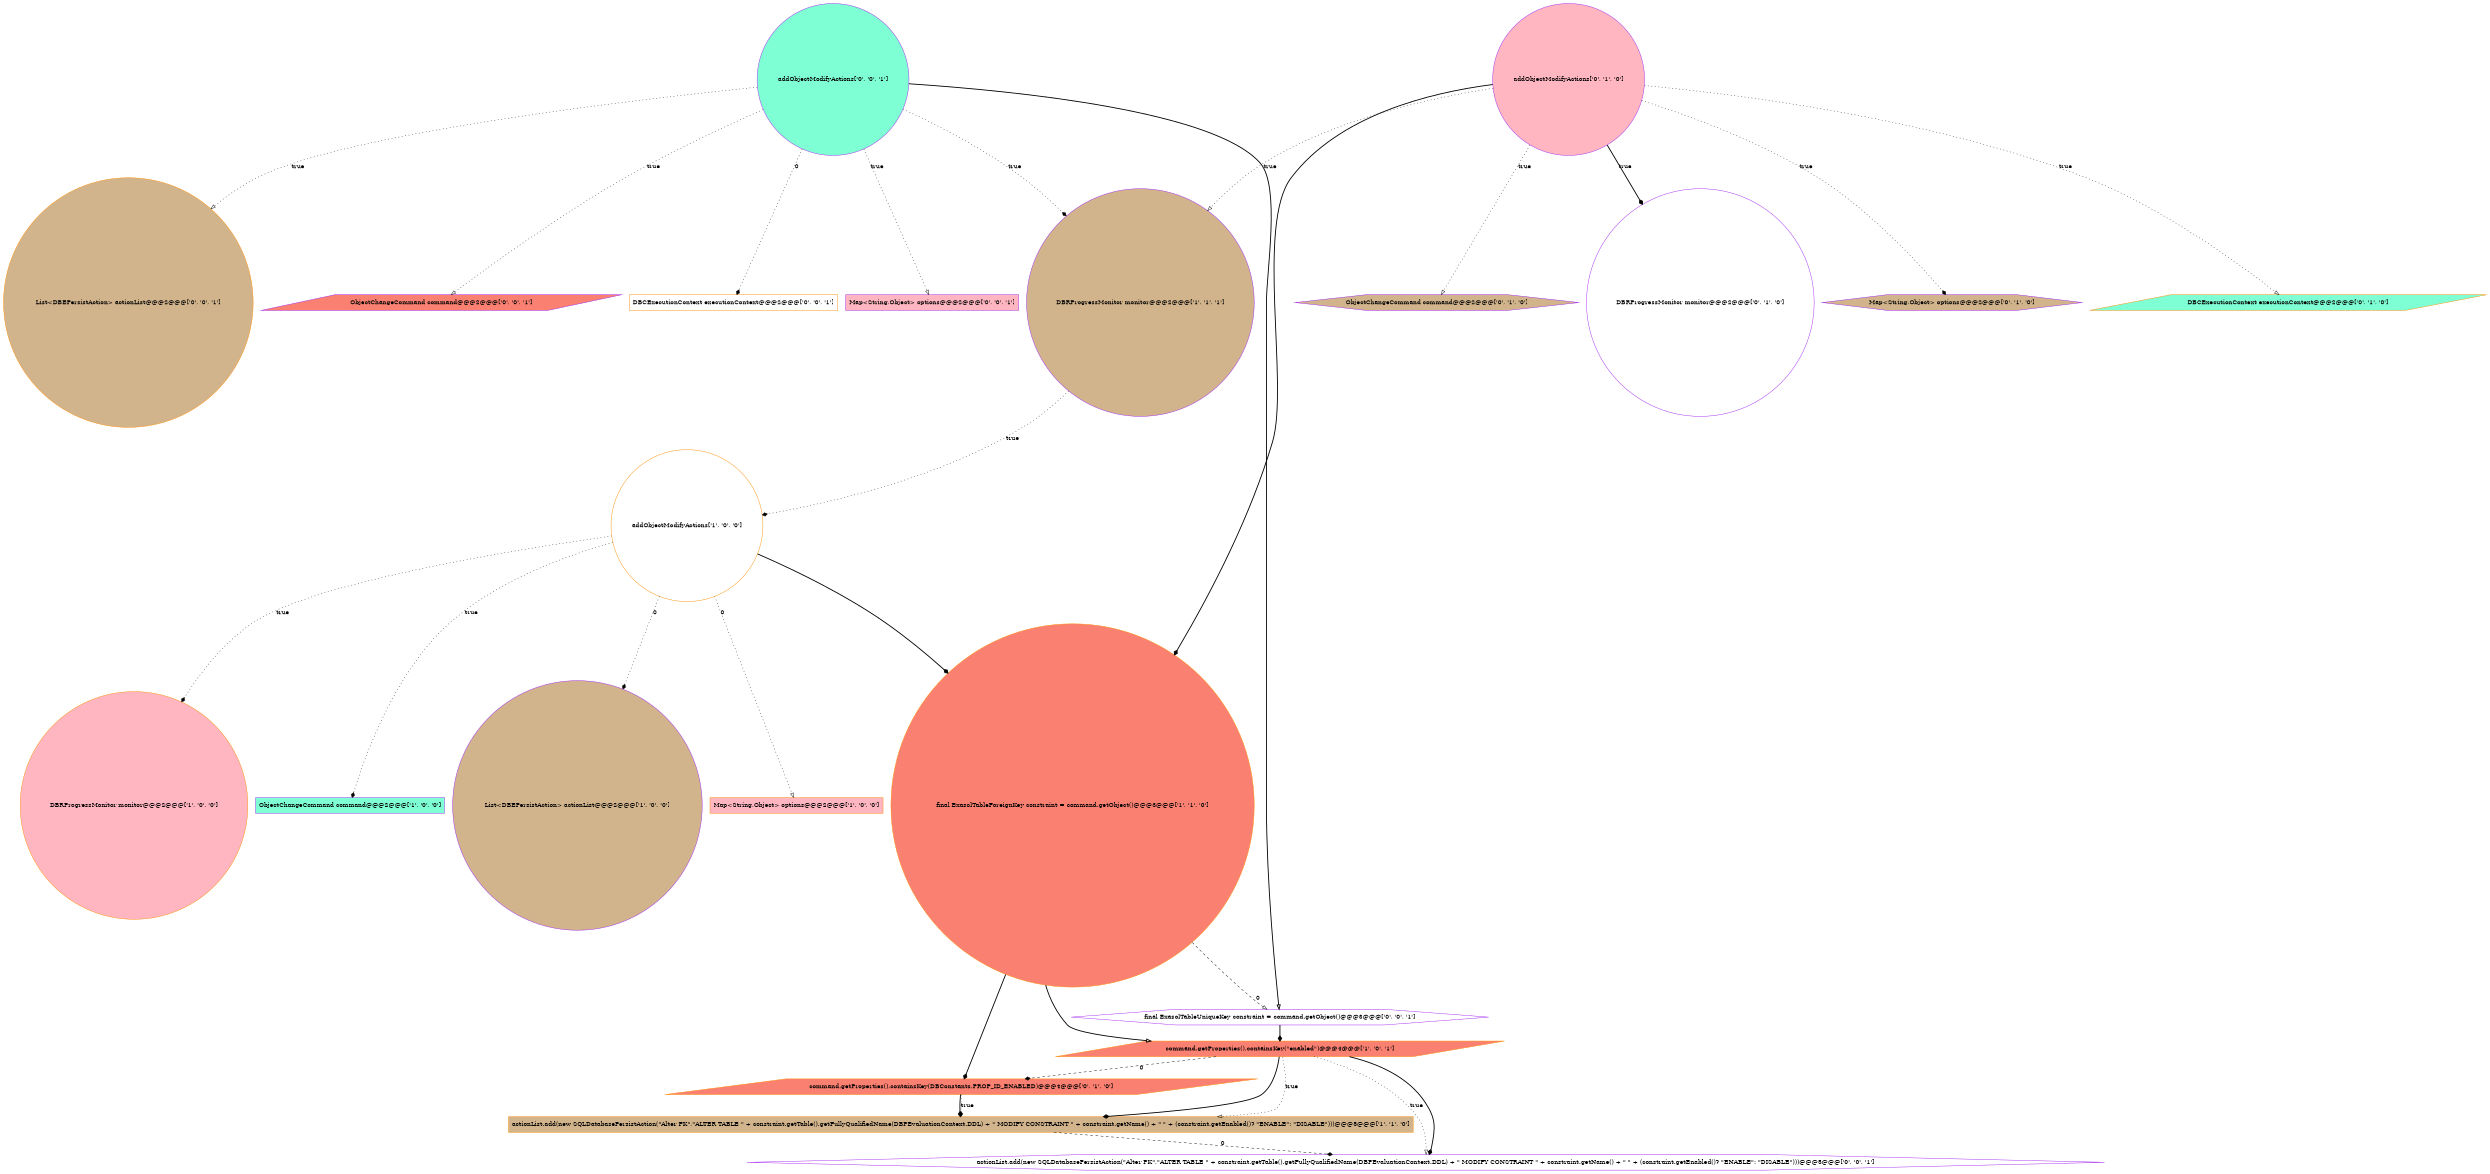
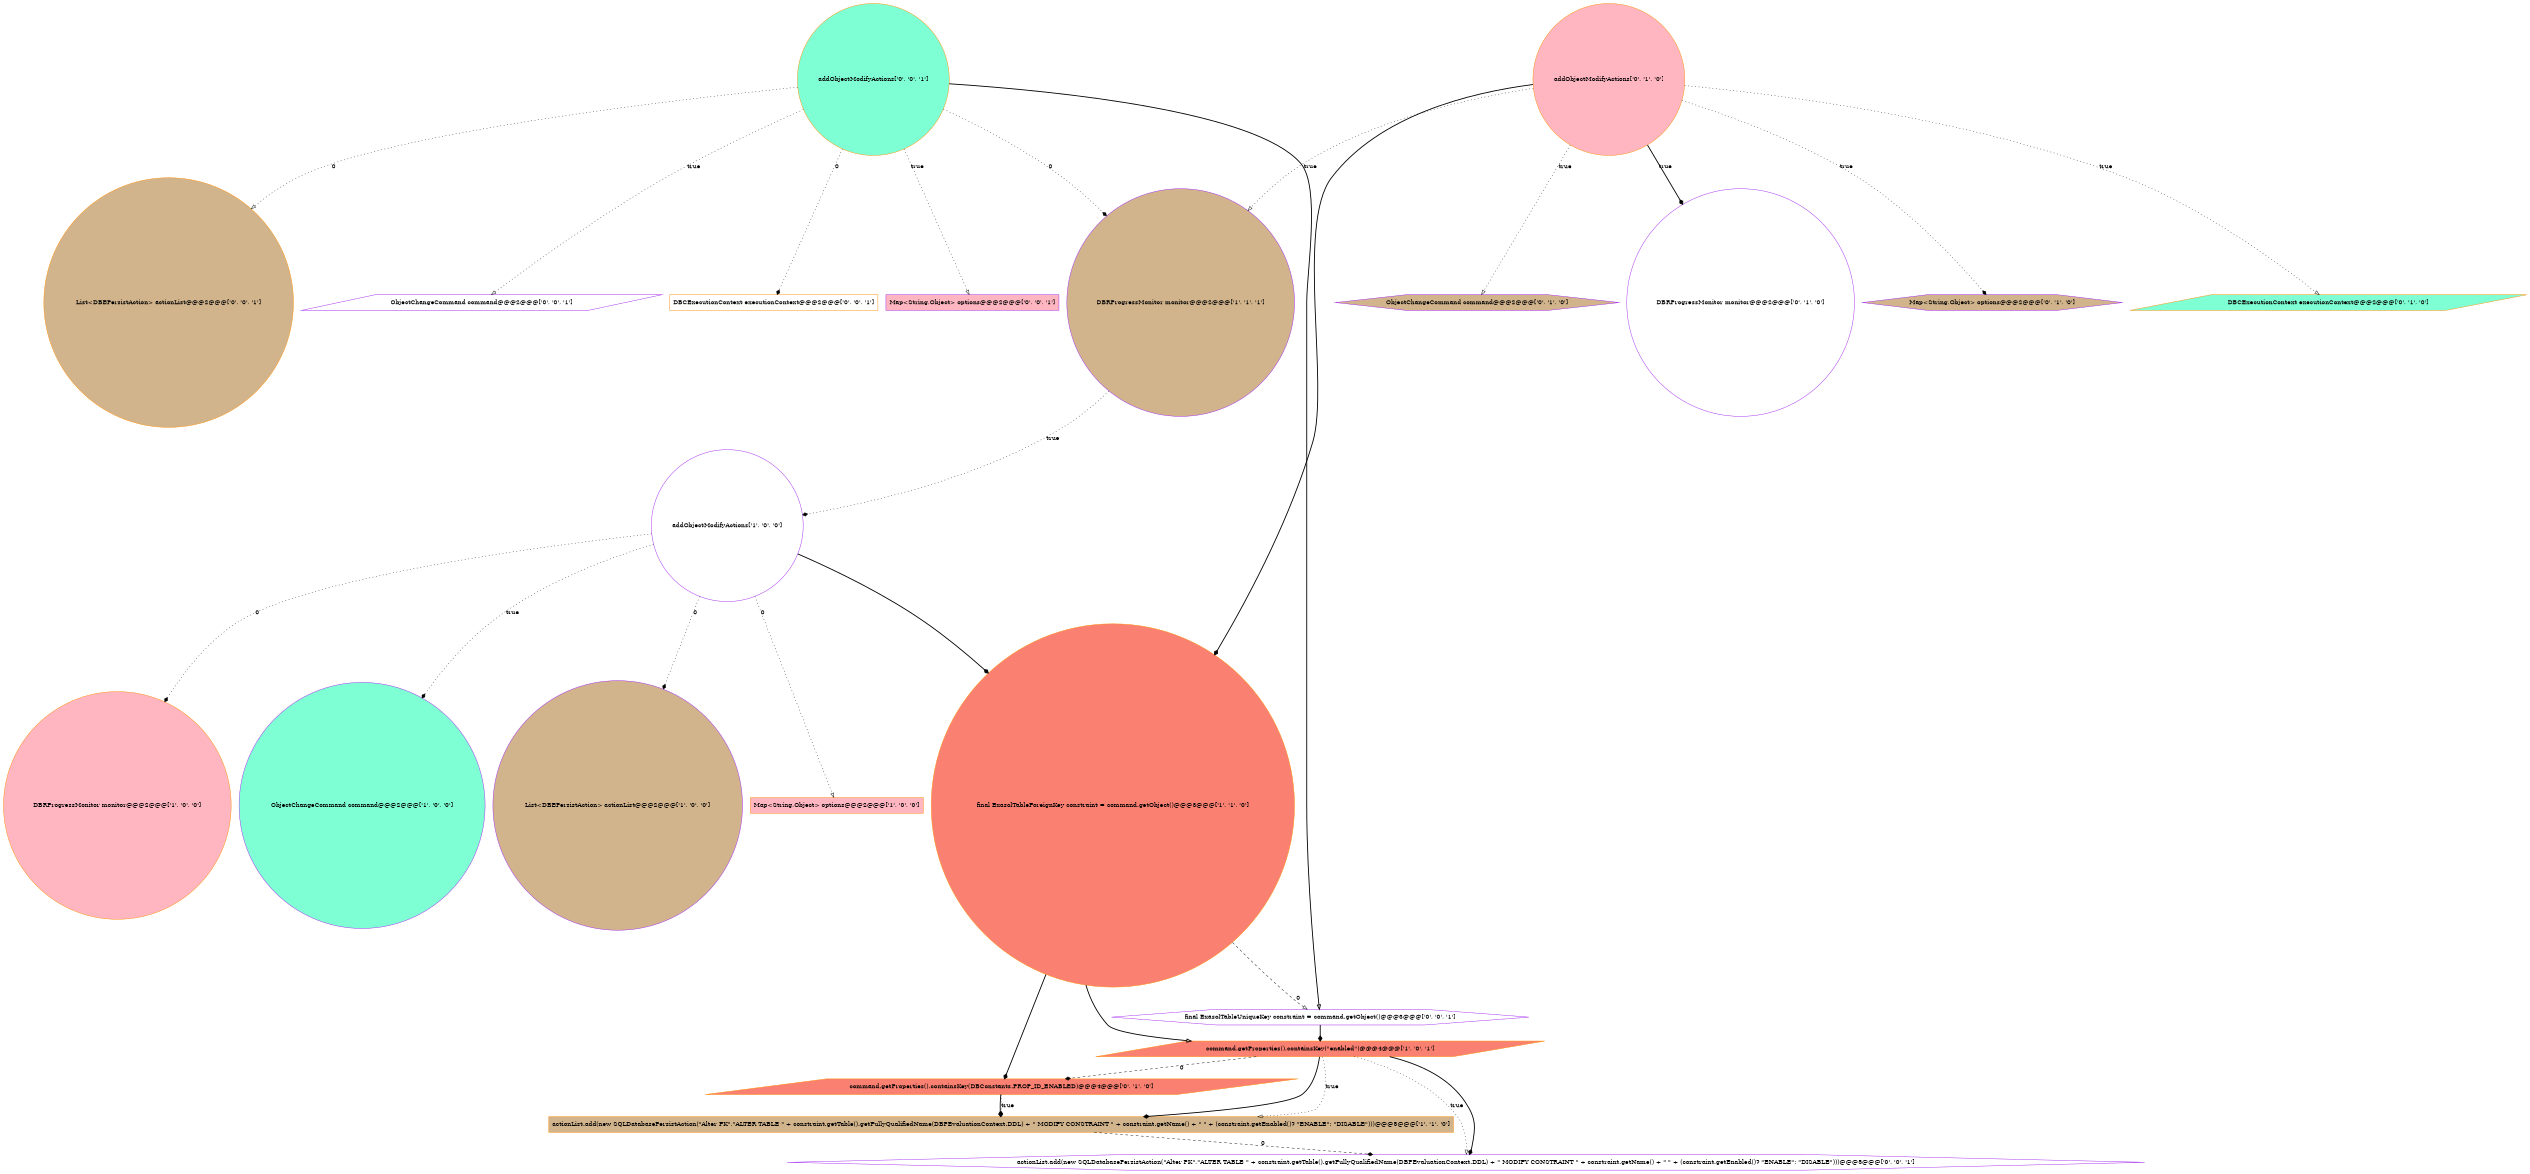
node "addObjectModifyActions['0', '0', '1']": color purple -> darkorange
node "addObjectModifyActions['0', '1', '0']": color purple -> darkorange
edge "addObjectModifyActions['0', '0', '1']" -> "List<DBEPersistAction> actionList@@@2@@@['0', '0', '1']": label "true" -> "0"
edge "addObjectModifyActions['0', '0', '1']" -> "DBRProgressMonitor monitor@@@2@@@['1', '1', '1']": label "true" -> "0"
node "ObjectChangeCommand command@@@2@@@['0', '0', '1']": fillcolor salmon -> white
node "addObjectModifyActions['1', '0', '0']": color darkorange -> purple
edge "addObjectModifyActions['1', '0', '0']" -> "DBRProgressMonitor monitor@@@2@@@['1', '0', '0']": label "true" -> "0"
node "ObjectChangeCommand command@@@2@@@['1', '0', '0']": shape box -> circle
